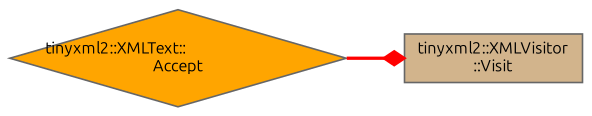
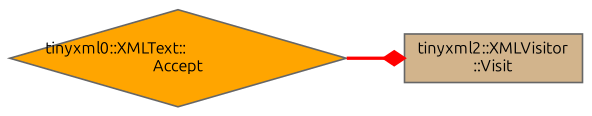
node "tinyxml2::XMLText:: Accept": label "tinyxml2::XMLText:: Accept" -> "tinyxml0::XMLText:: Accept"
